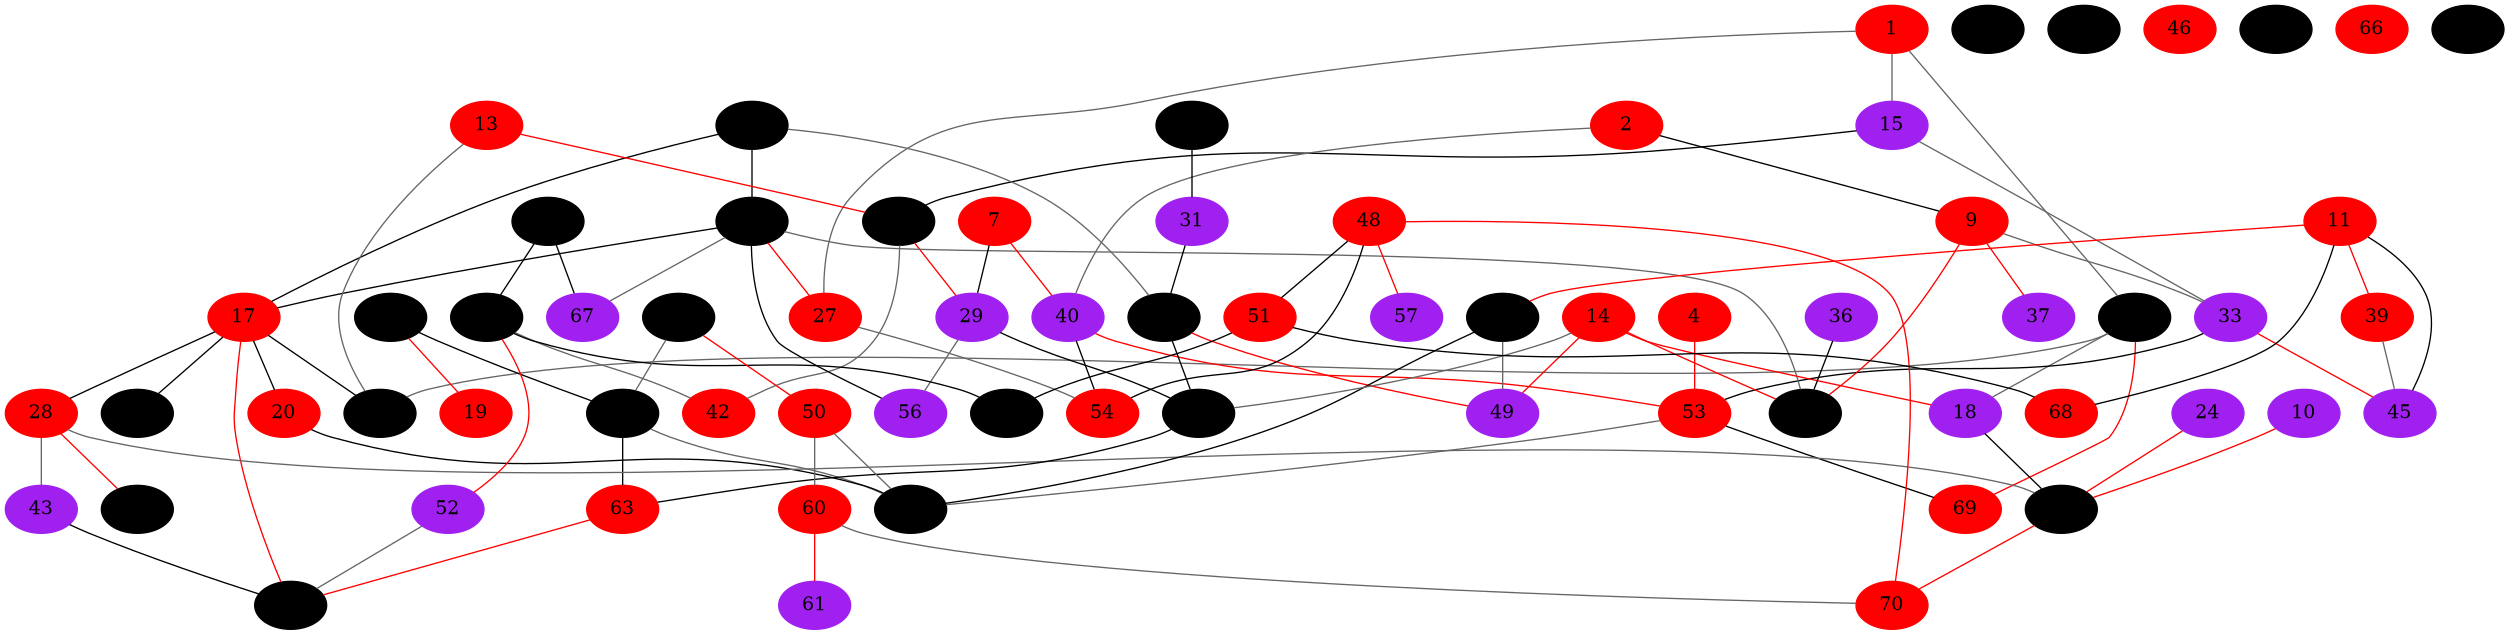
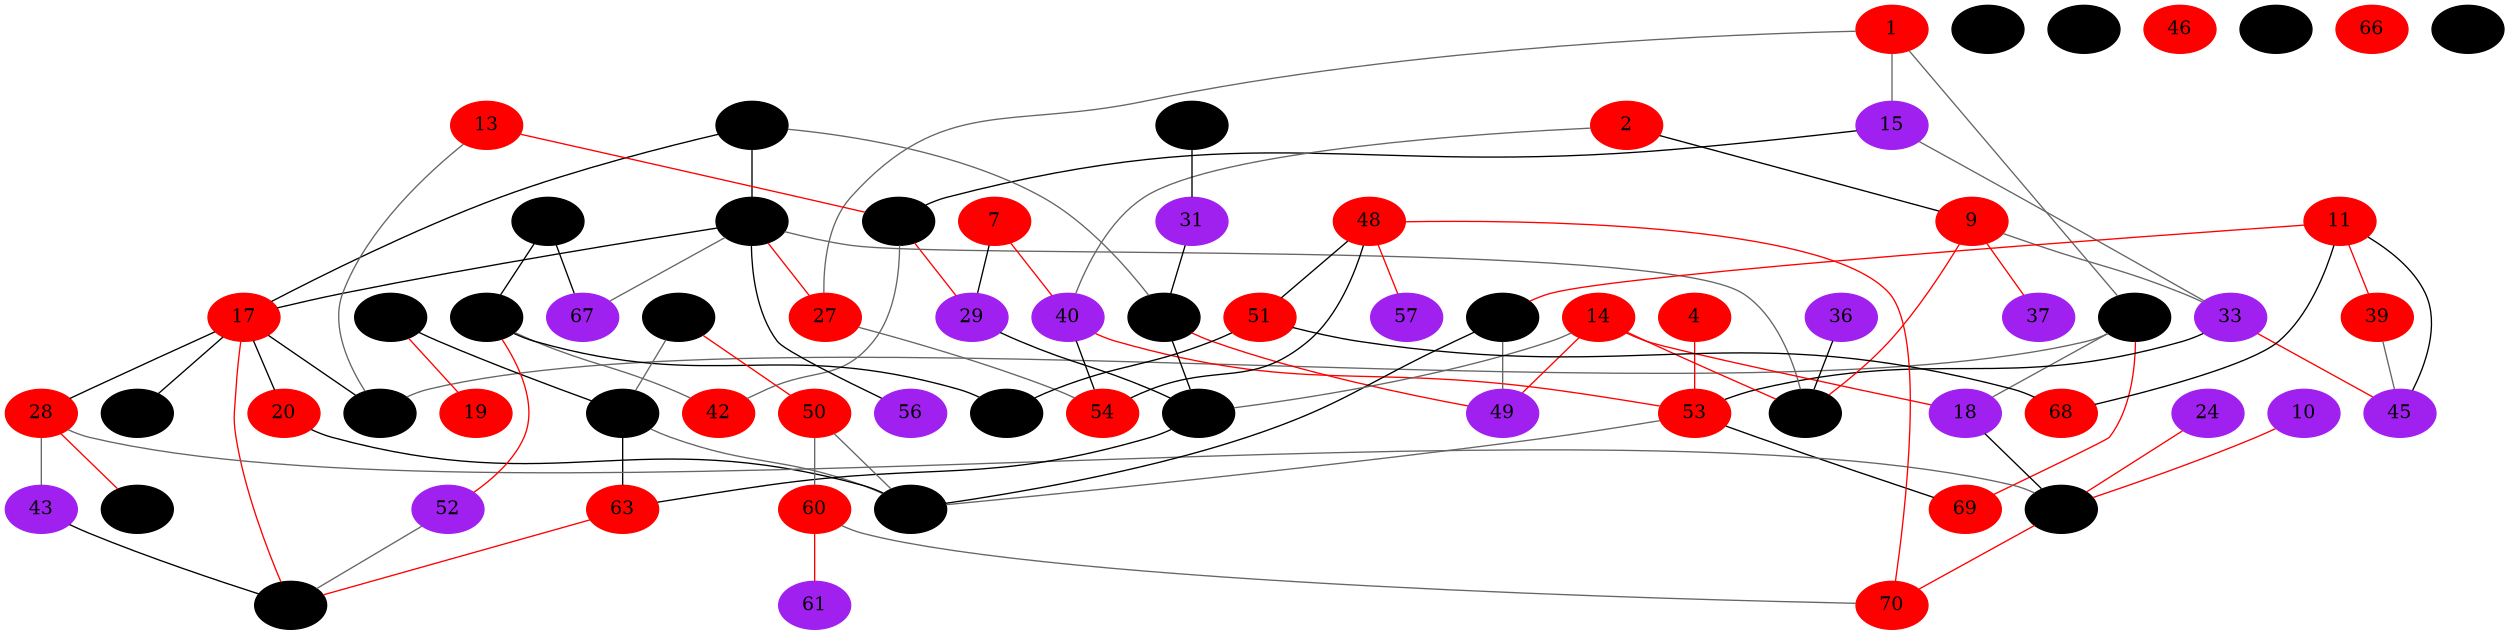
edge "29" -- "56": removed
